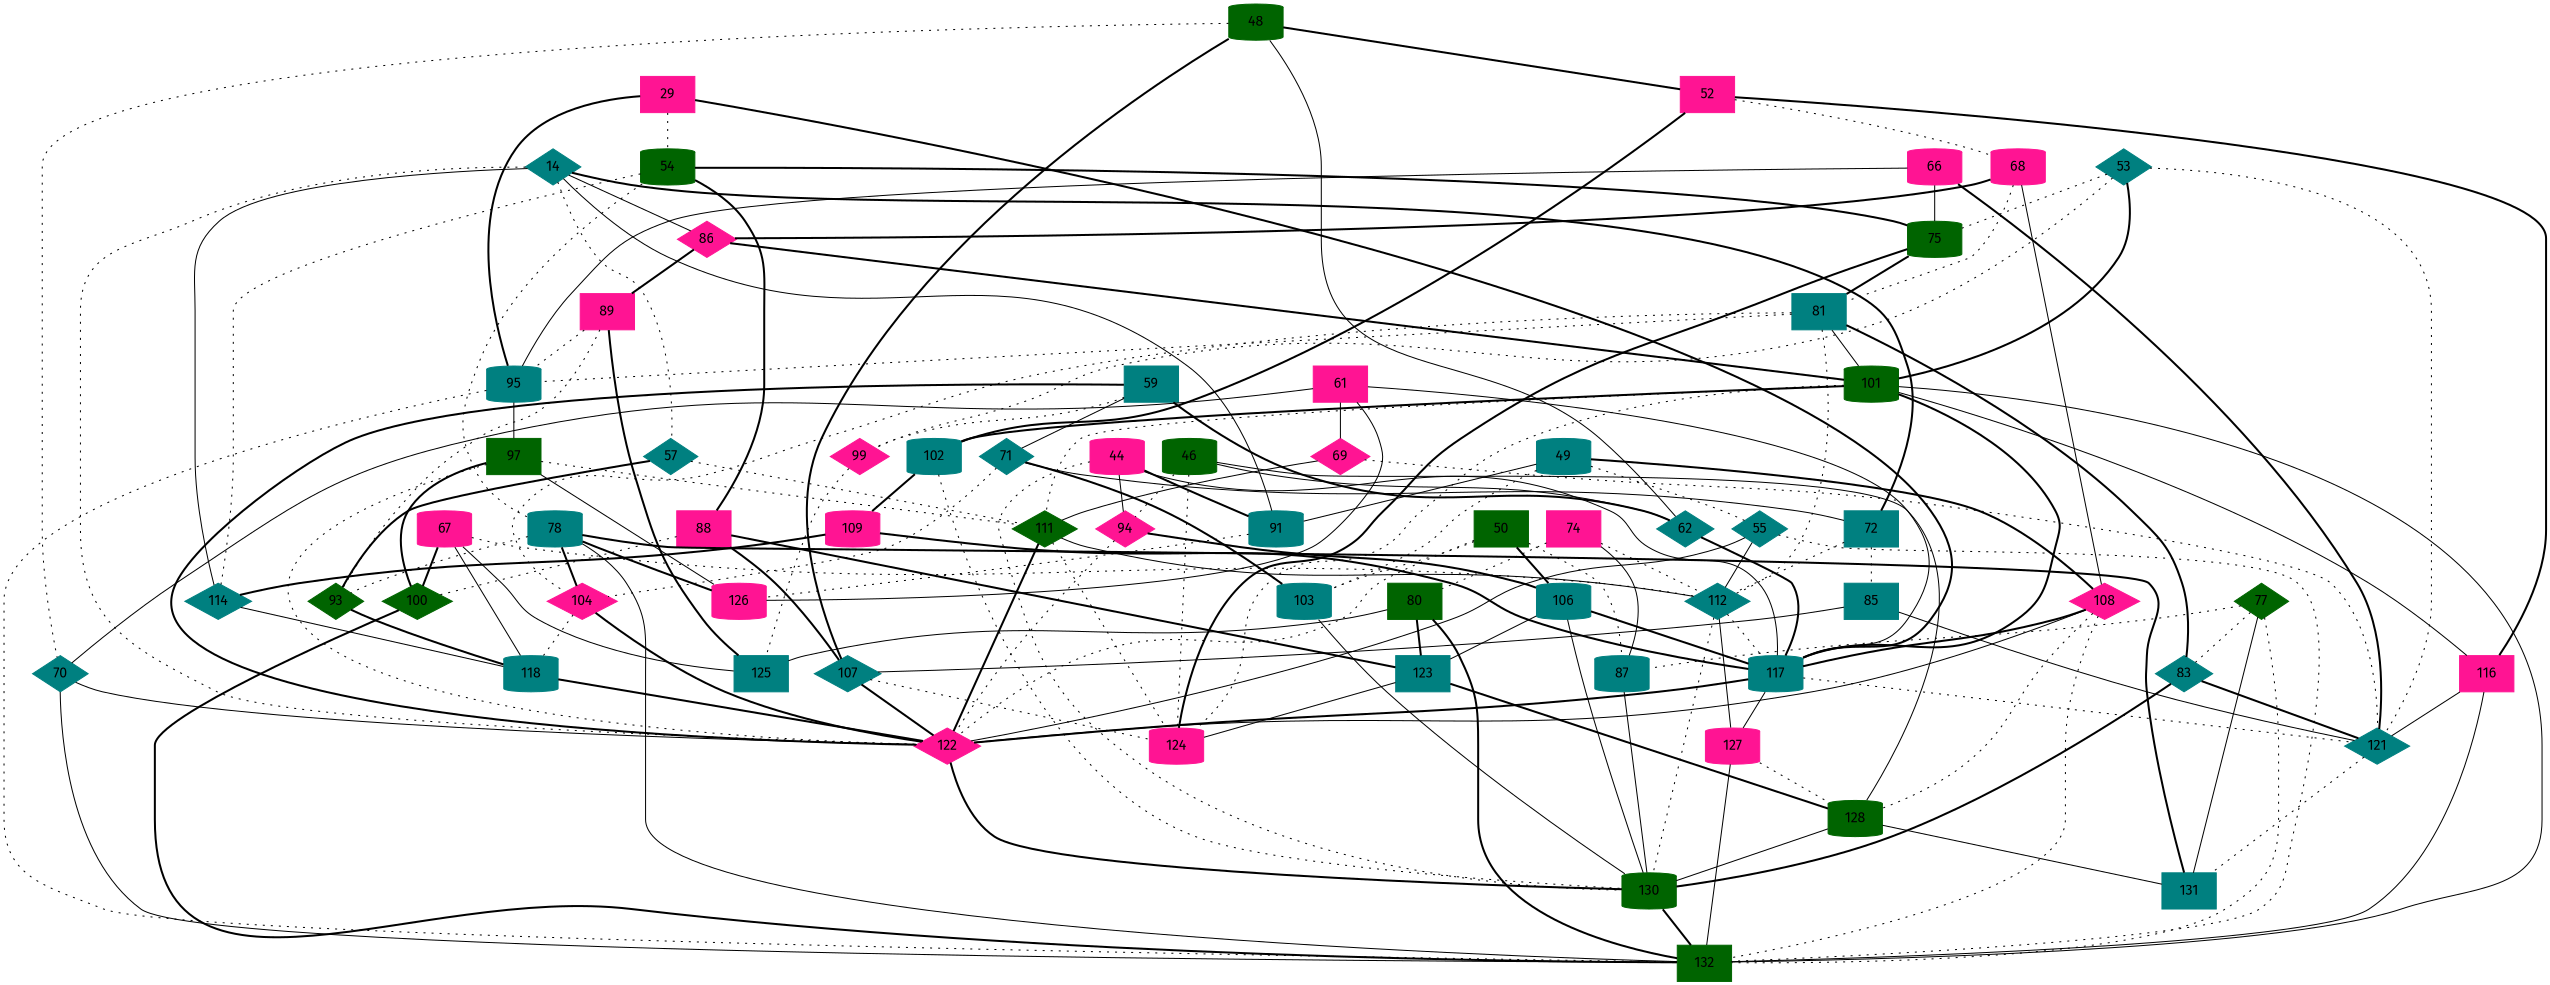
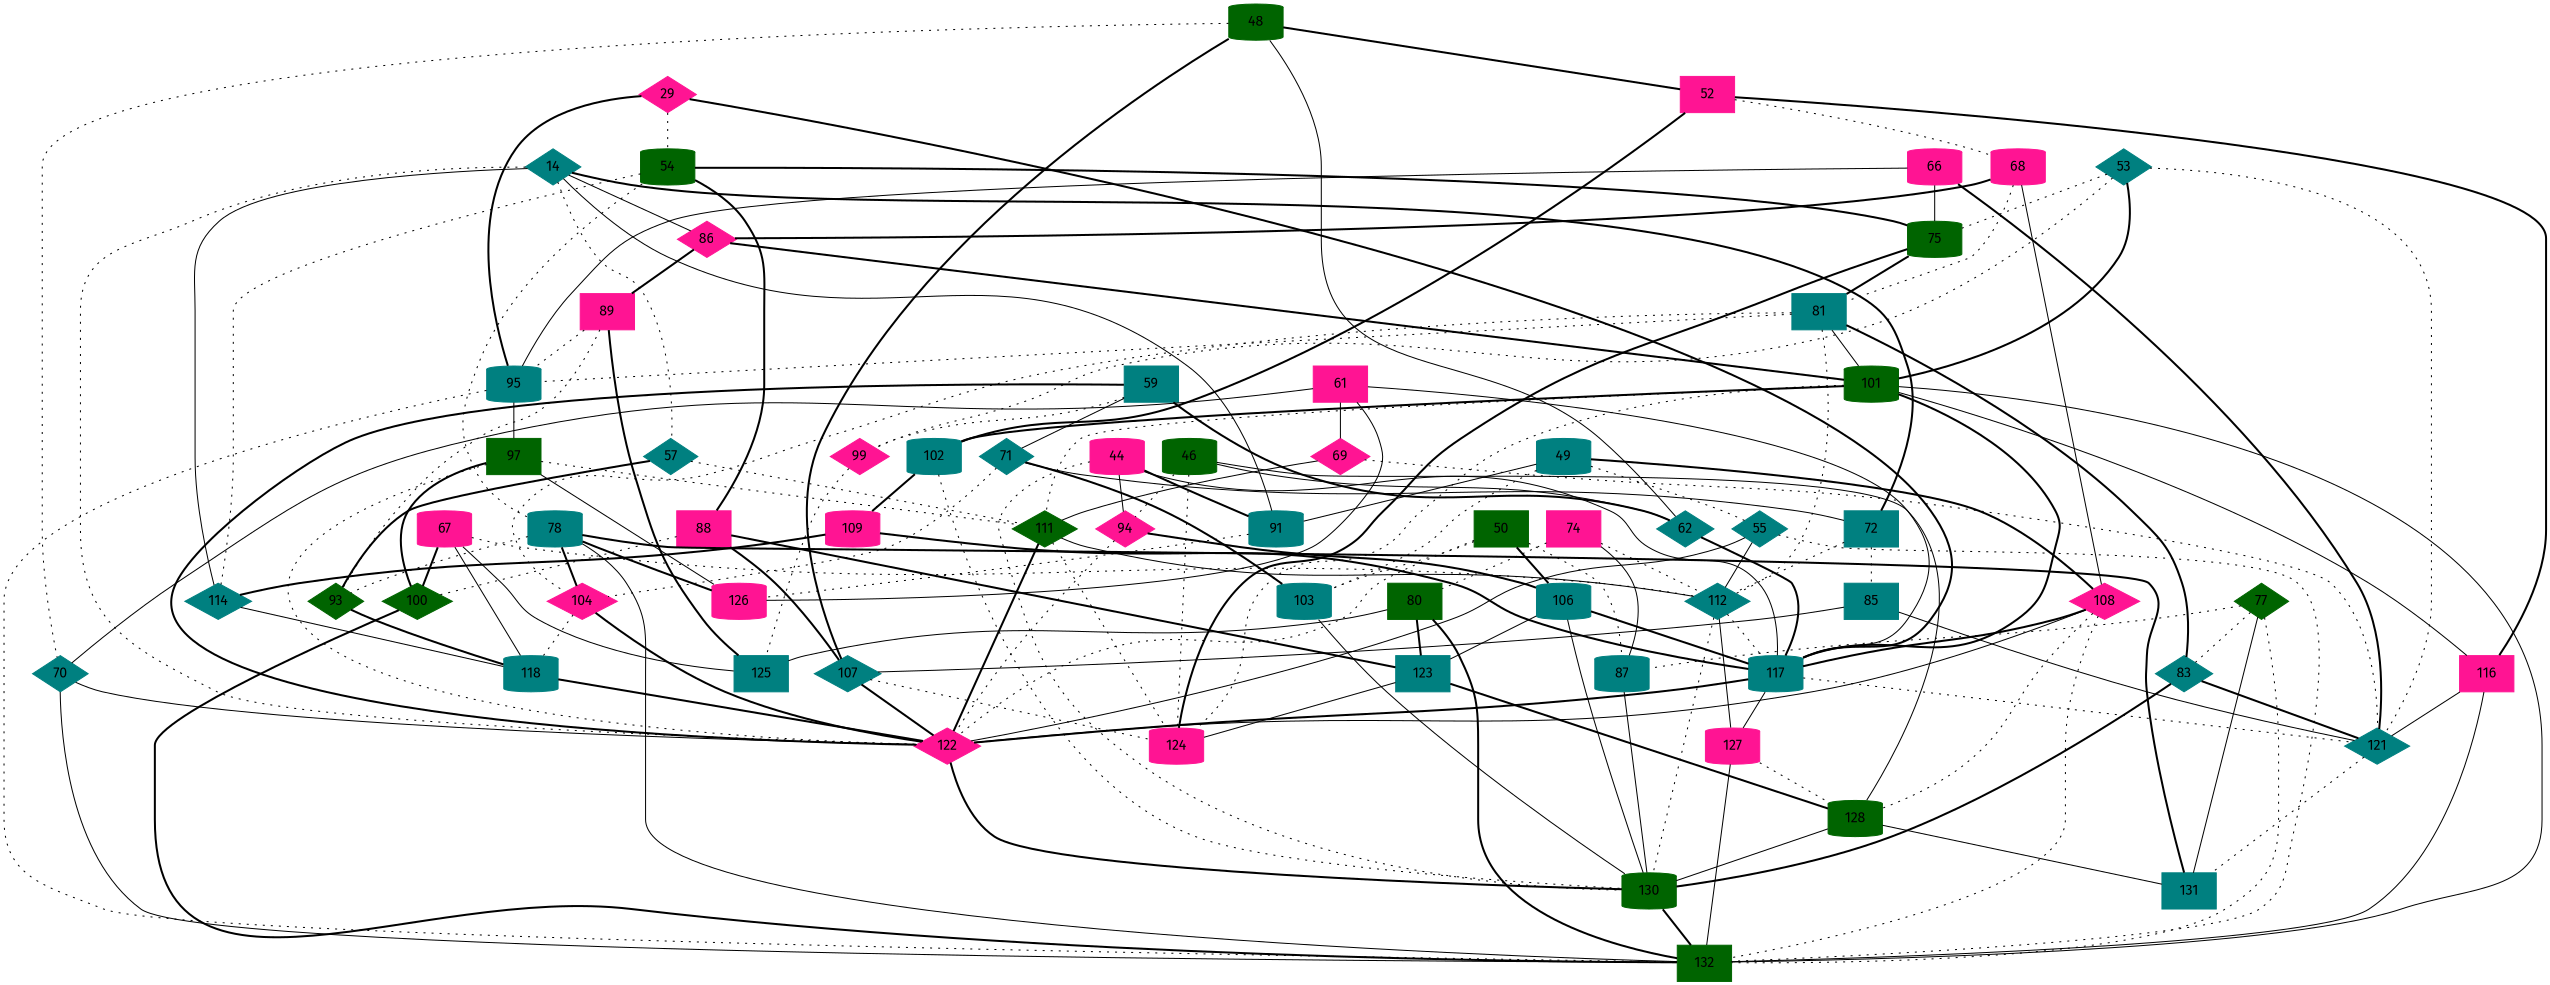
node "29": shape box -> diamond
